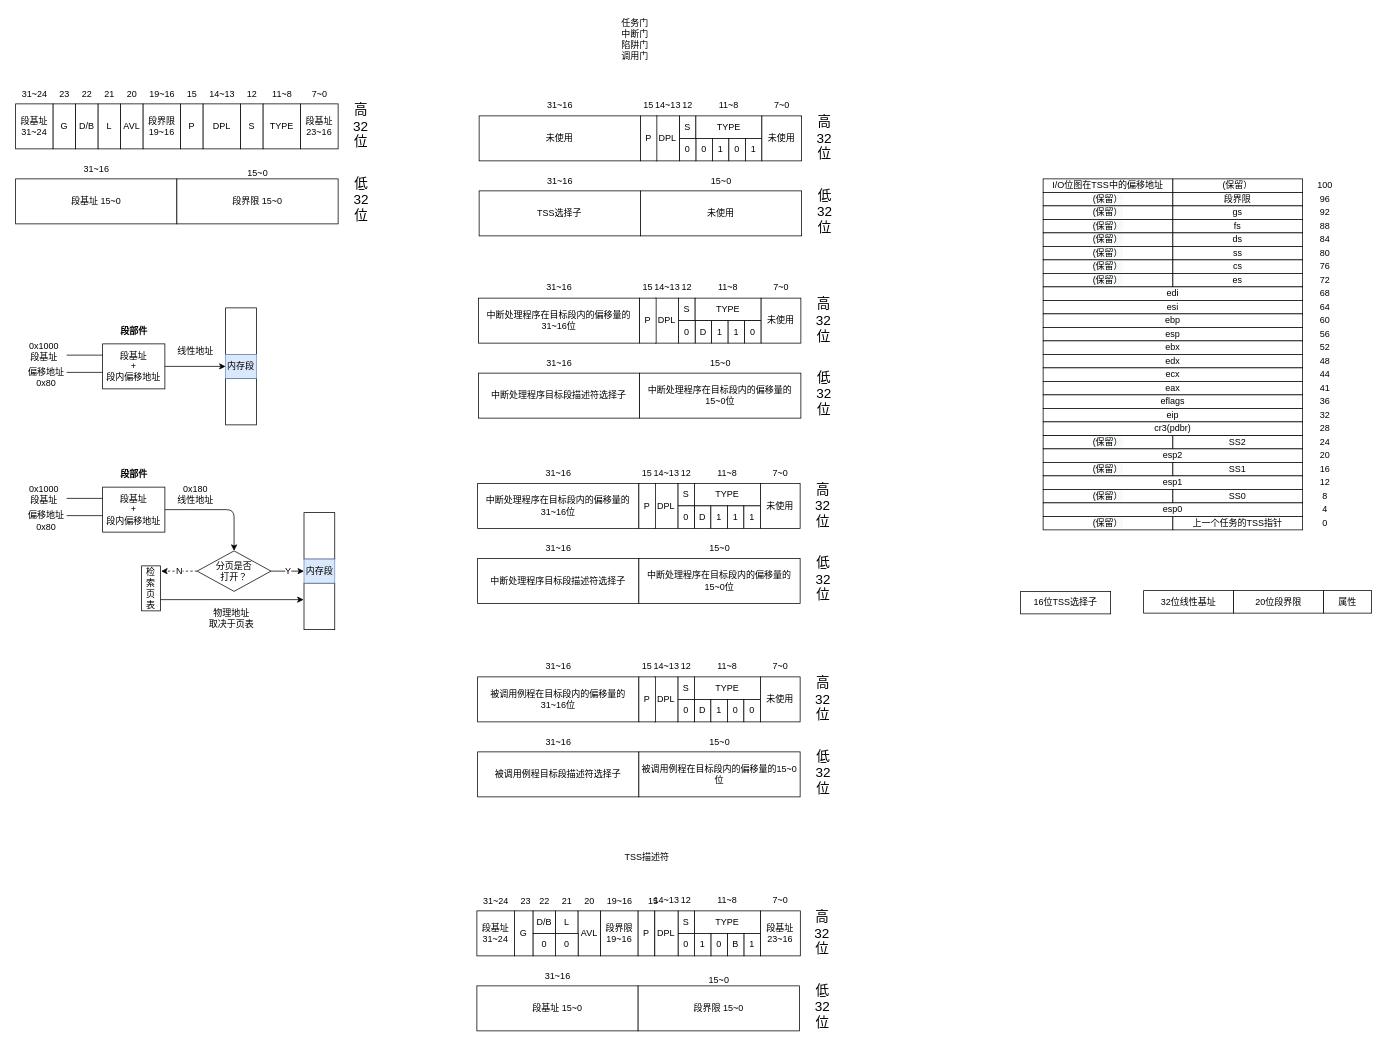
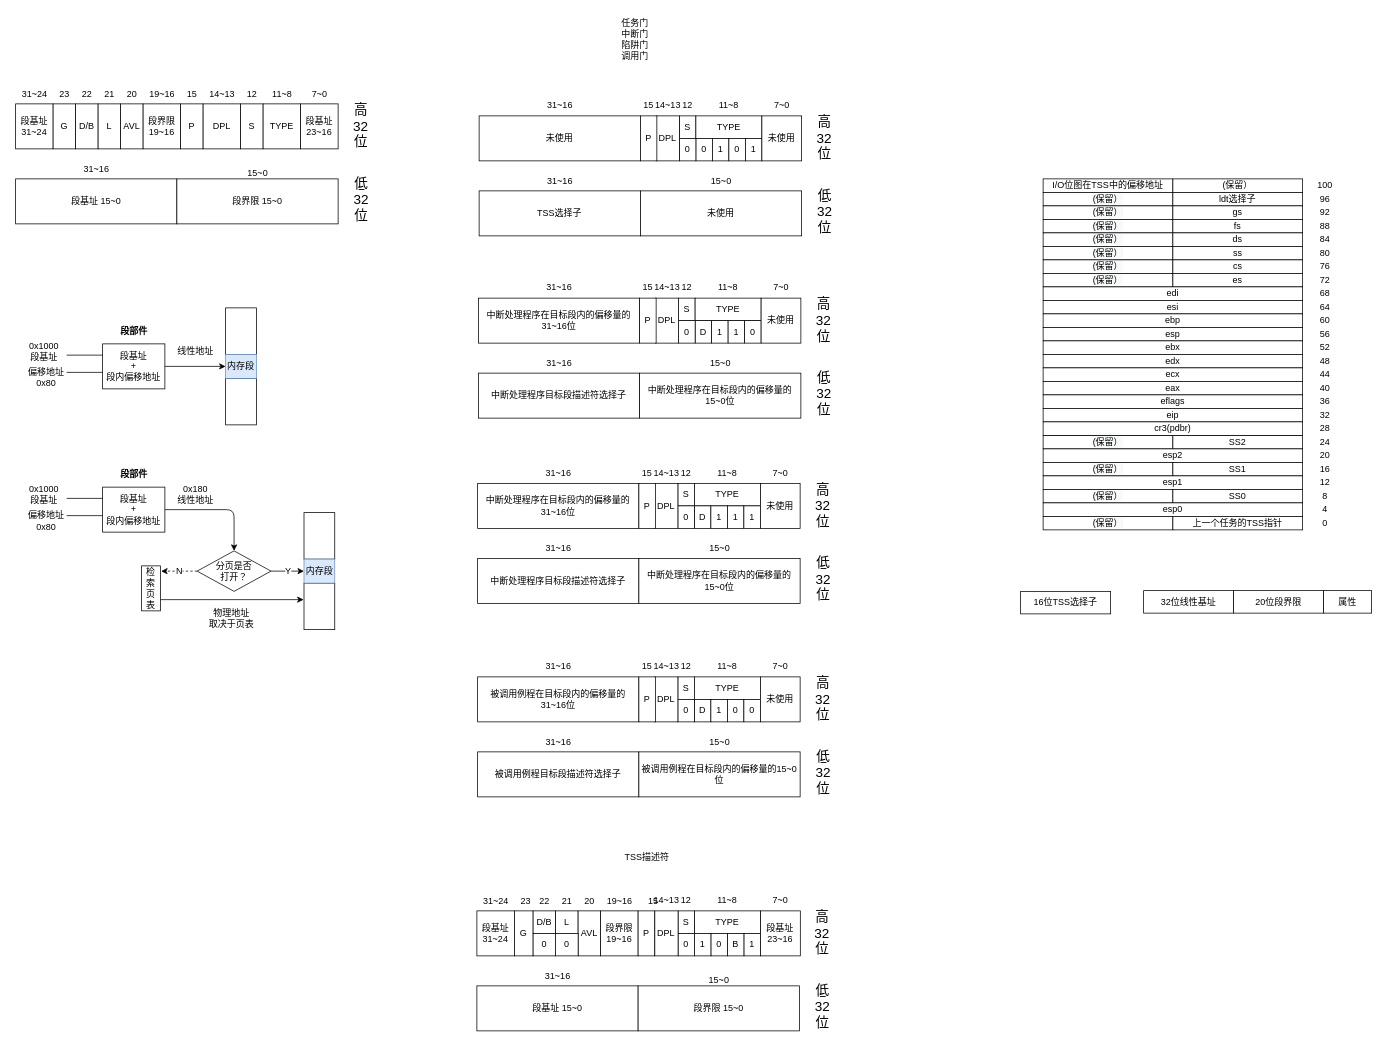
node "段界限": label "段界限" -> "ldt选择子"
node "41": label "41" -> "40"
